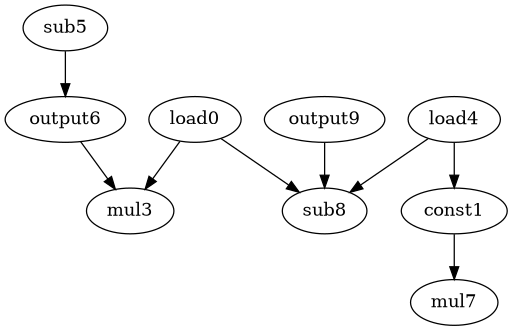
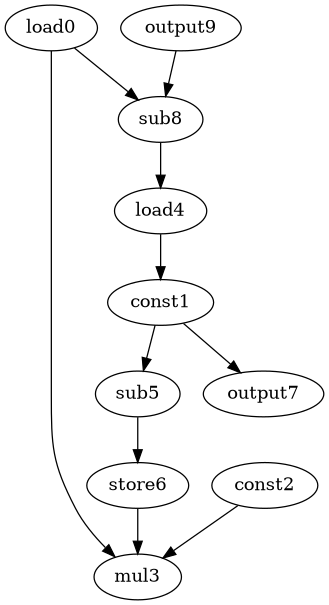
node "output6": label "output6" -> "store6"
edge "load4" -> "sub8": reversed
node "mul7": label "mul7" -> "output7"
edge "const1" -> "sub5": added
node "const2": added
